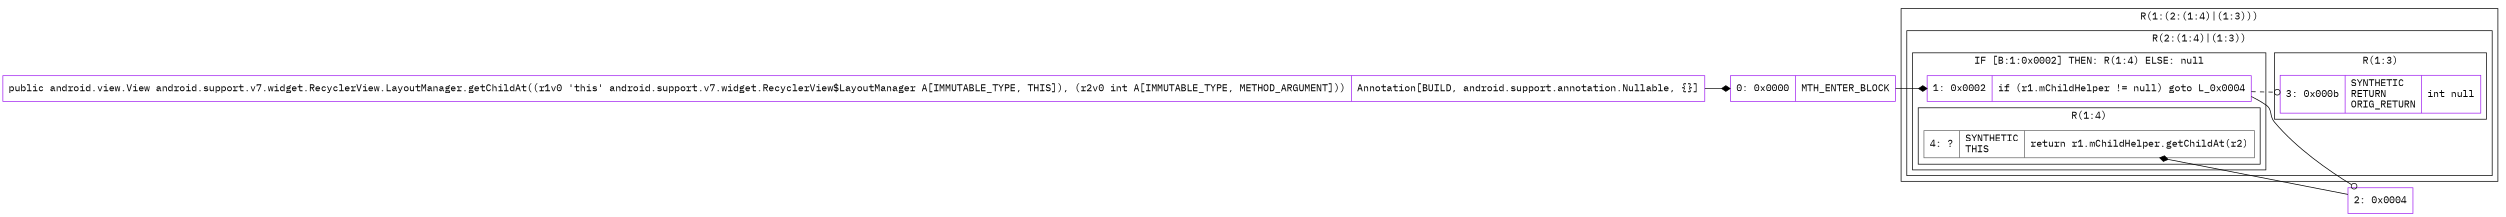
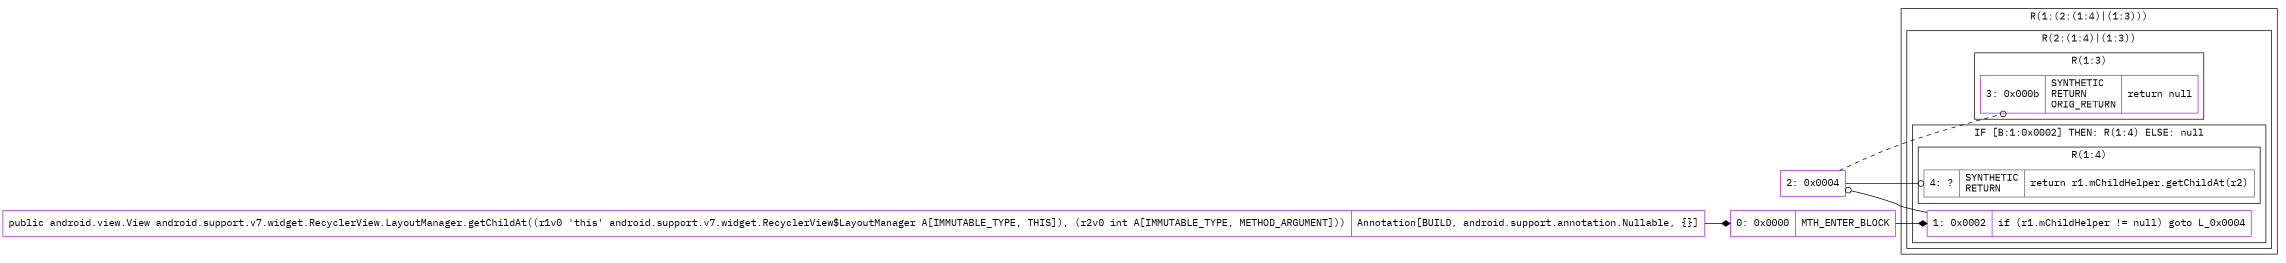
edge "1: 0x0002" -> "3: 0x000b": now "2: 0x0004" -> "3: 0x000b"
node "3: 0x000b": text "int null" -> "return null"
node "4: ?": text "THIS" -> "RETURN"
edge "2: 0x0004" -> "4: ?": arrowhead diamond -> odot
